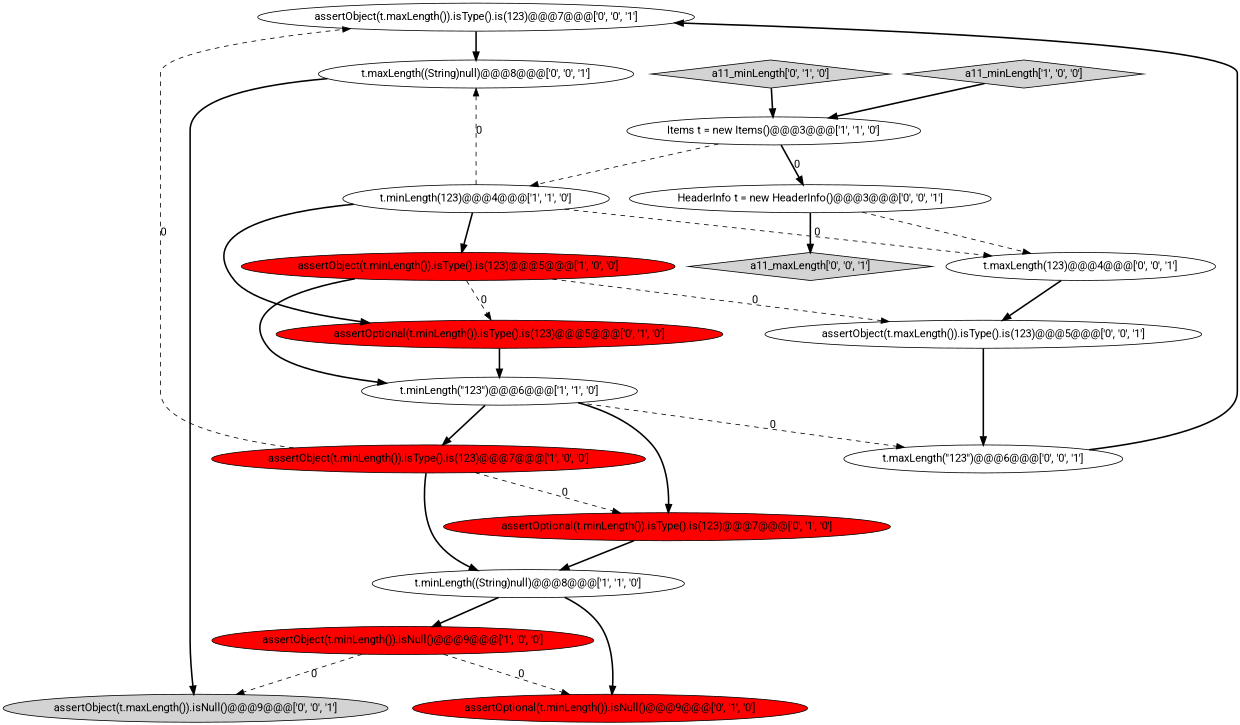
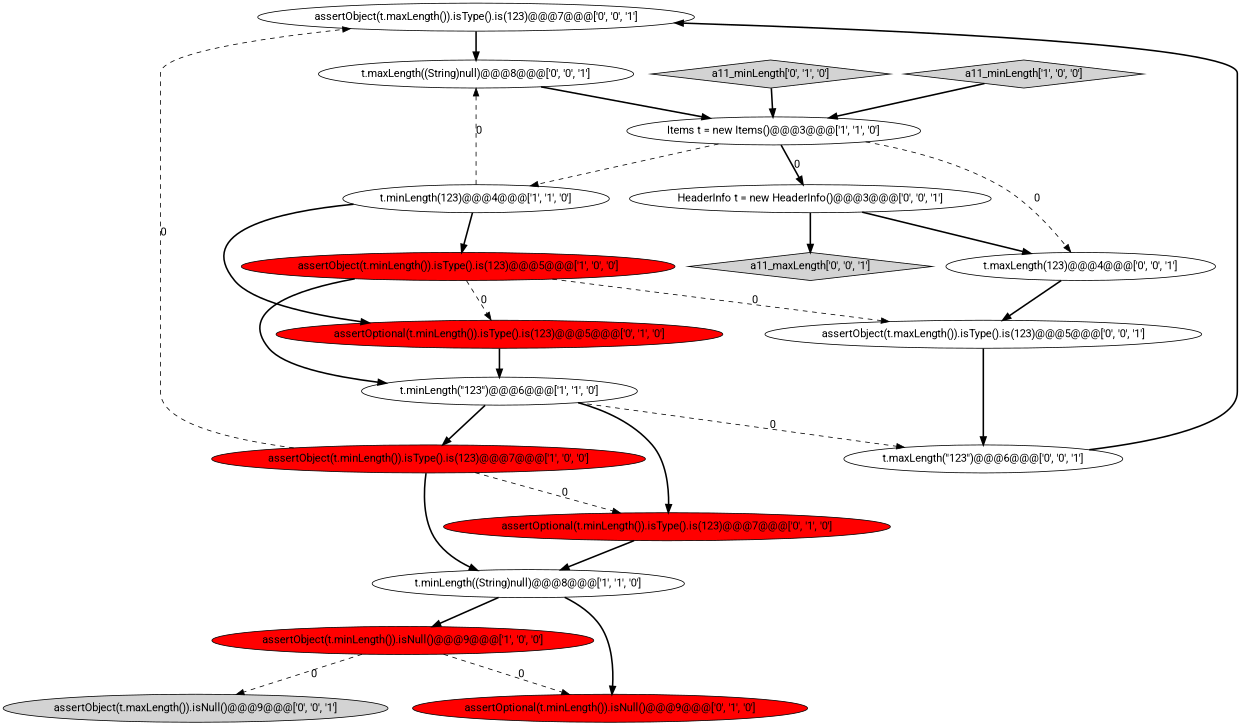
edge "t.minLength(123)@@@4@@@['1', '1', '0']" -> "t.maxLength(123)@@@4@@@['0', '0', '1']": now "Items t = new Items()@@@3@@@['1', '1', '0']" -> "t.maxLength(123)@@@4@@@['0', '0', '1']"
edge "HeaderInfo t = new HeaderInfo()@@@3@@@['0', '0', '1']" -> "t.maxLength(123)@@@4@@@['0', '0', '1']": style dashed -> bold
edge "t.maxLength((String)null)@@@8@@@['0', '0', '1']" -> "assertObject(t.maxLength()).isNull()@@@9@@@['0', '0', '1']": now "t.maxLength((String)null)@@@8@@@['0', '0', '1']" -> "Items t = new Items()@@@3@@@['1', '1', '0']"
